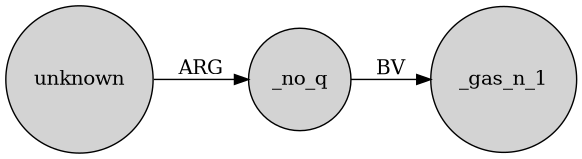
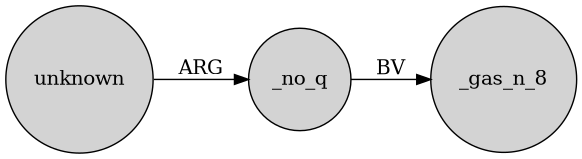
node "_gas_n_1": label "_gas_n_1" -> "_gas_n_8"
